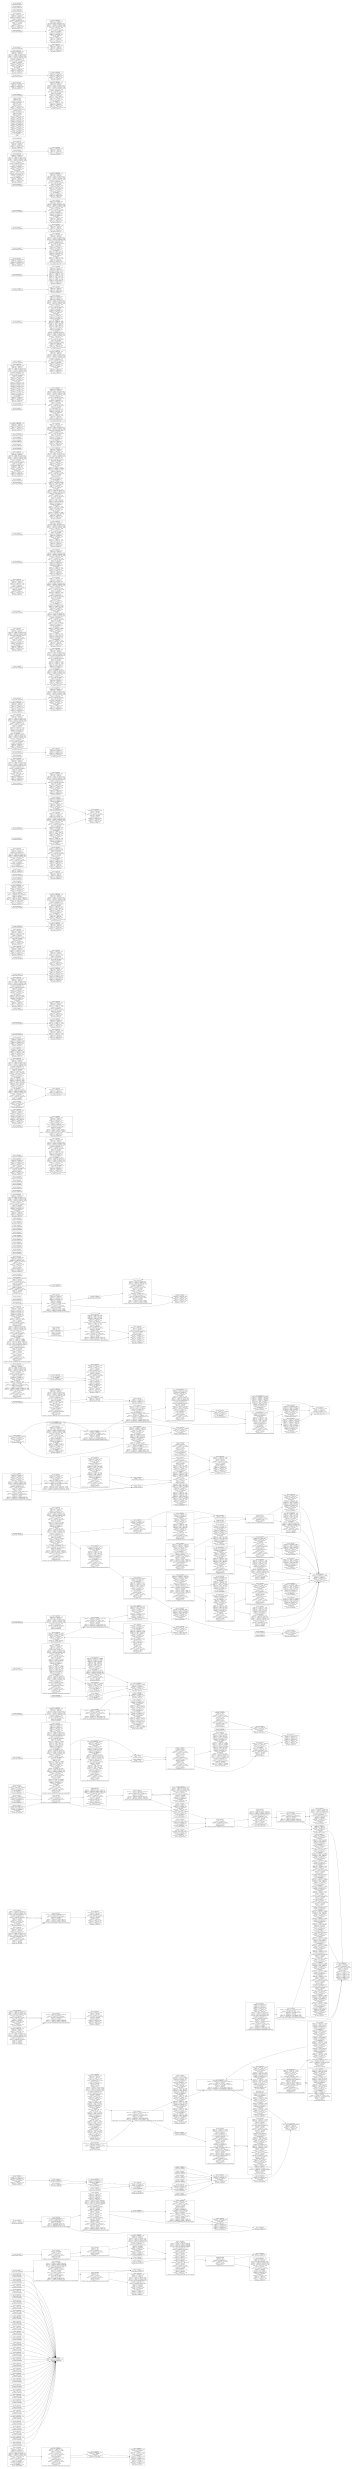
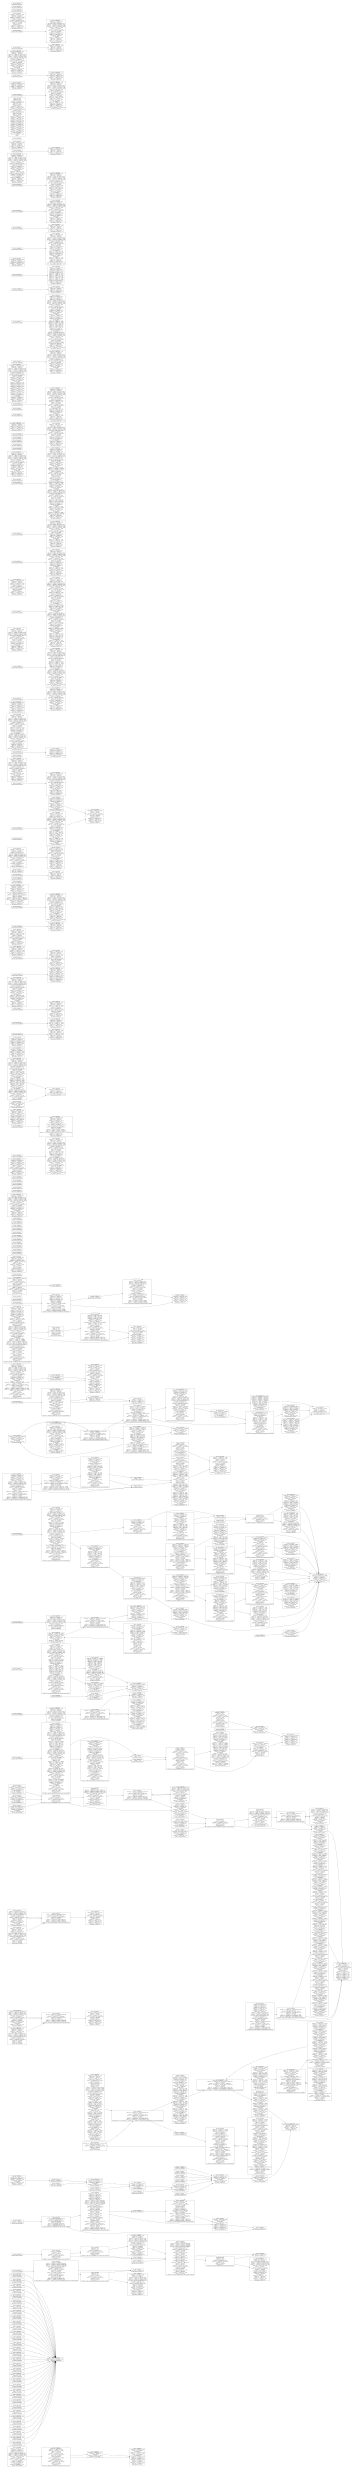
node "Address: 0x8048c80 goto address [0x804c474]": added
node "Address: 0x8049fa5 goto address 0x8049fa9": removed
